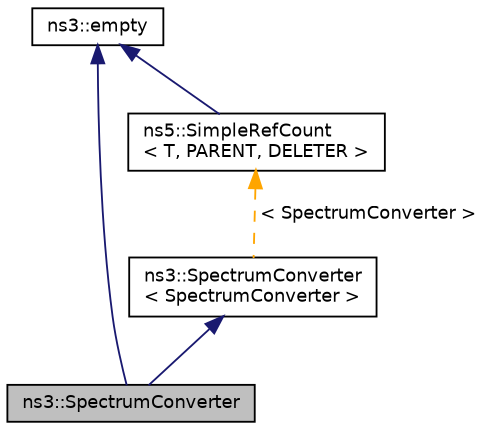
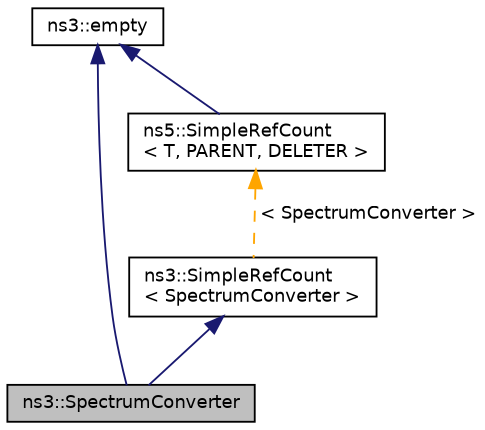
node "ns3::SpectrumConverter < SpectrumConverter >": label "ns3::SpectrumConverter < SpectrumConverter >" -> "ns3::SimpleRefCount < SpectrumConverter >"
